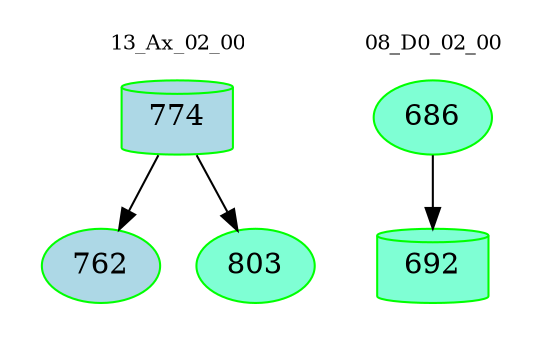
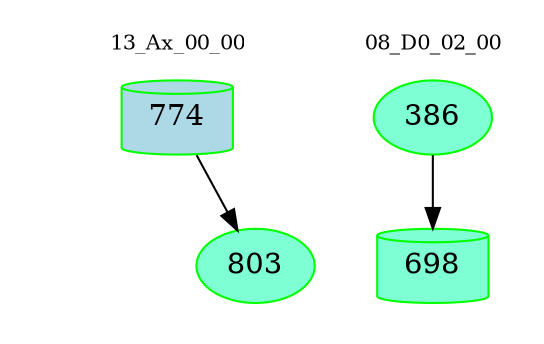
cluster "13_Ax_02_00": label "13_Ax_02_00" -> "13_Ax_00_00"
node "686": label "686" -> "386"
node "762": removed
node "692": label "692" -> "698"
